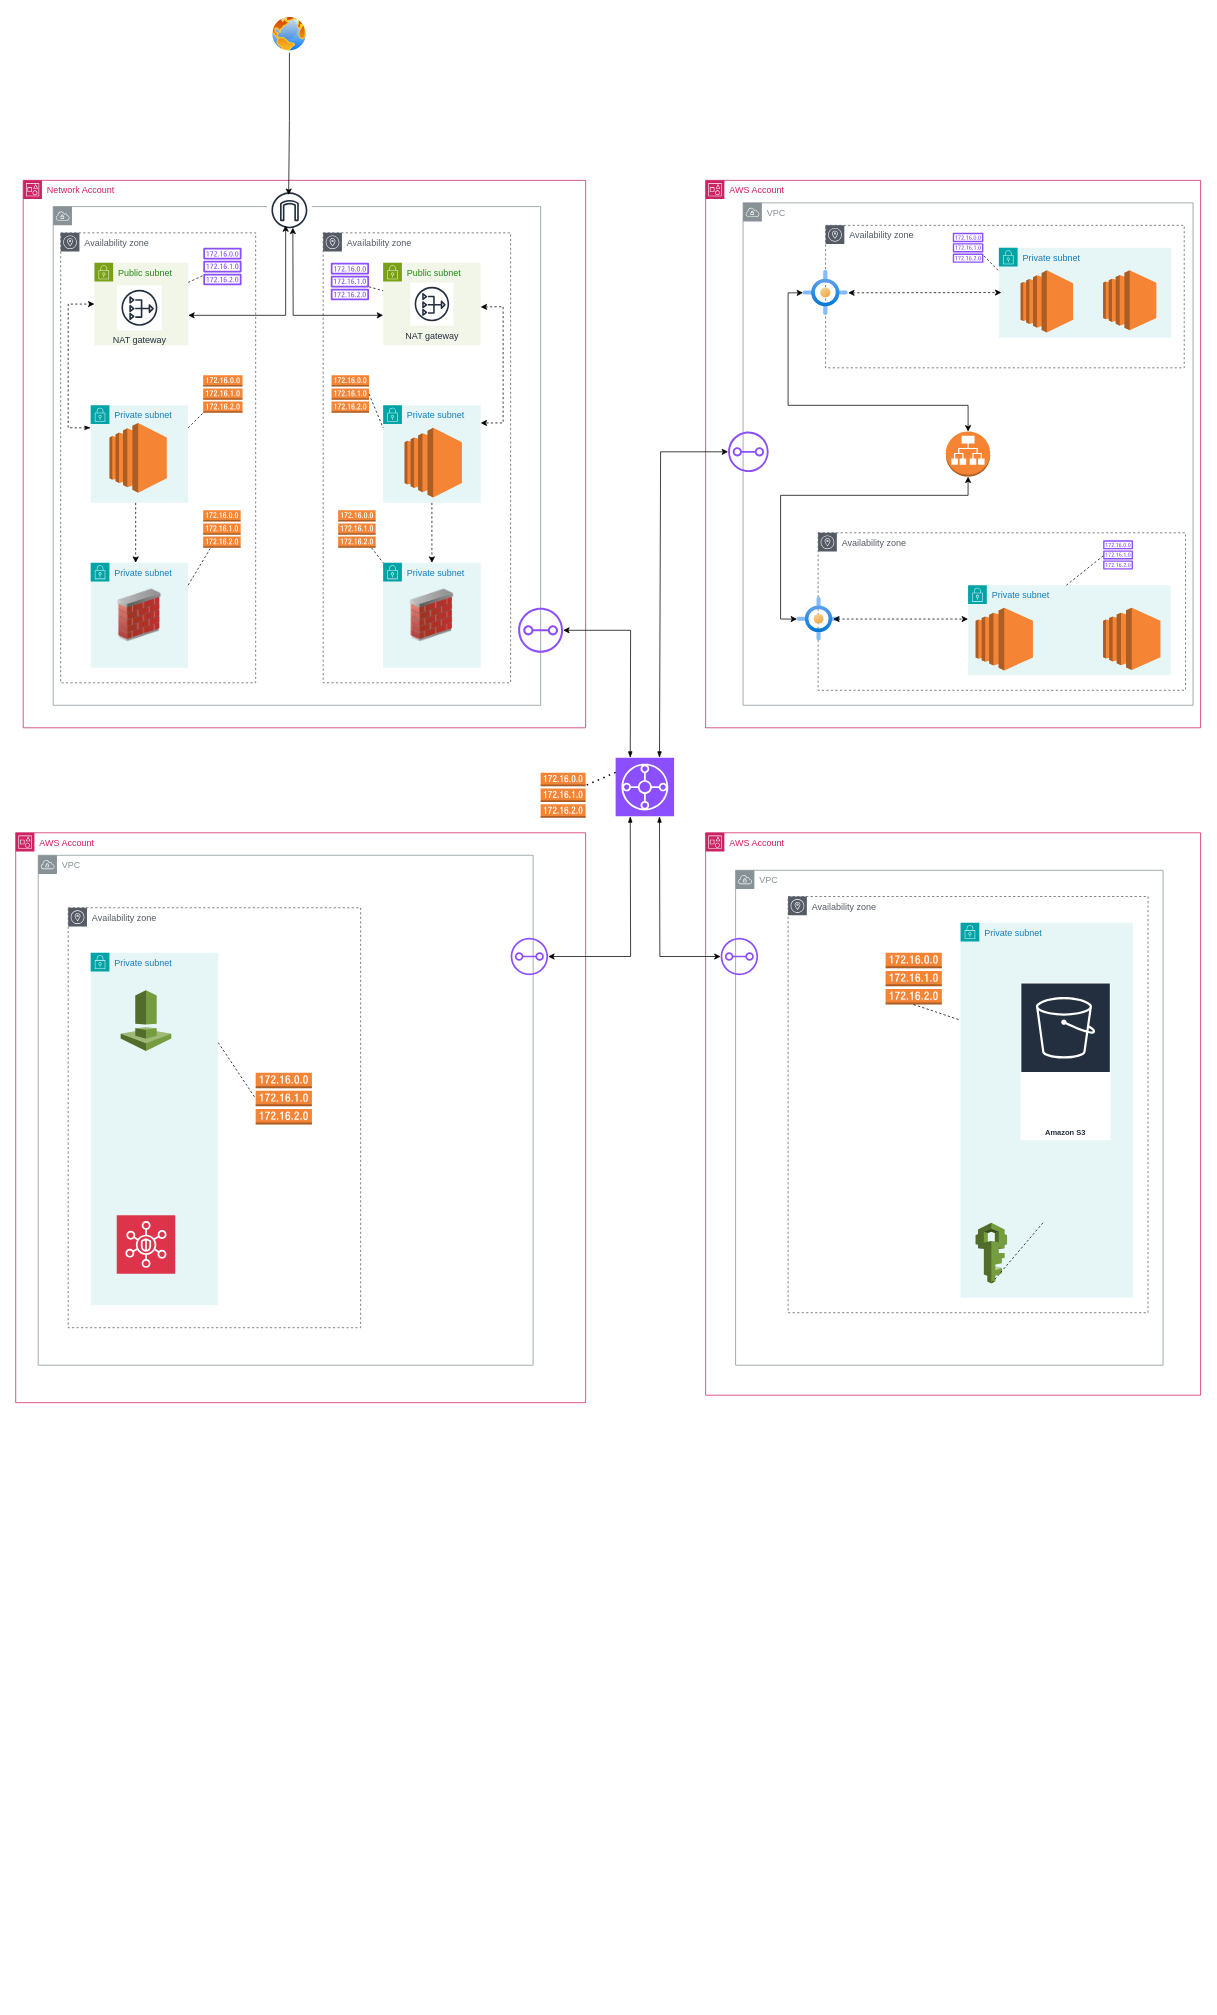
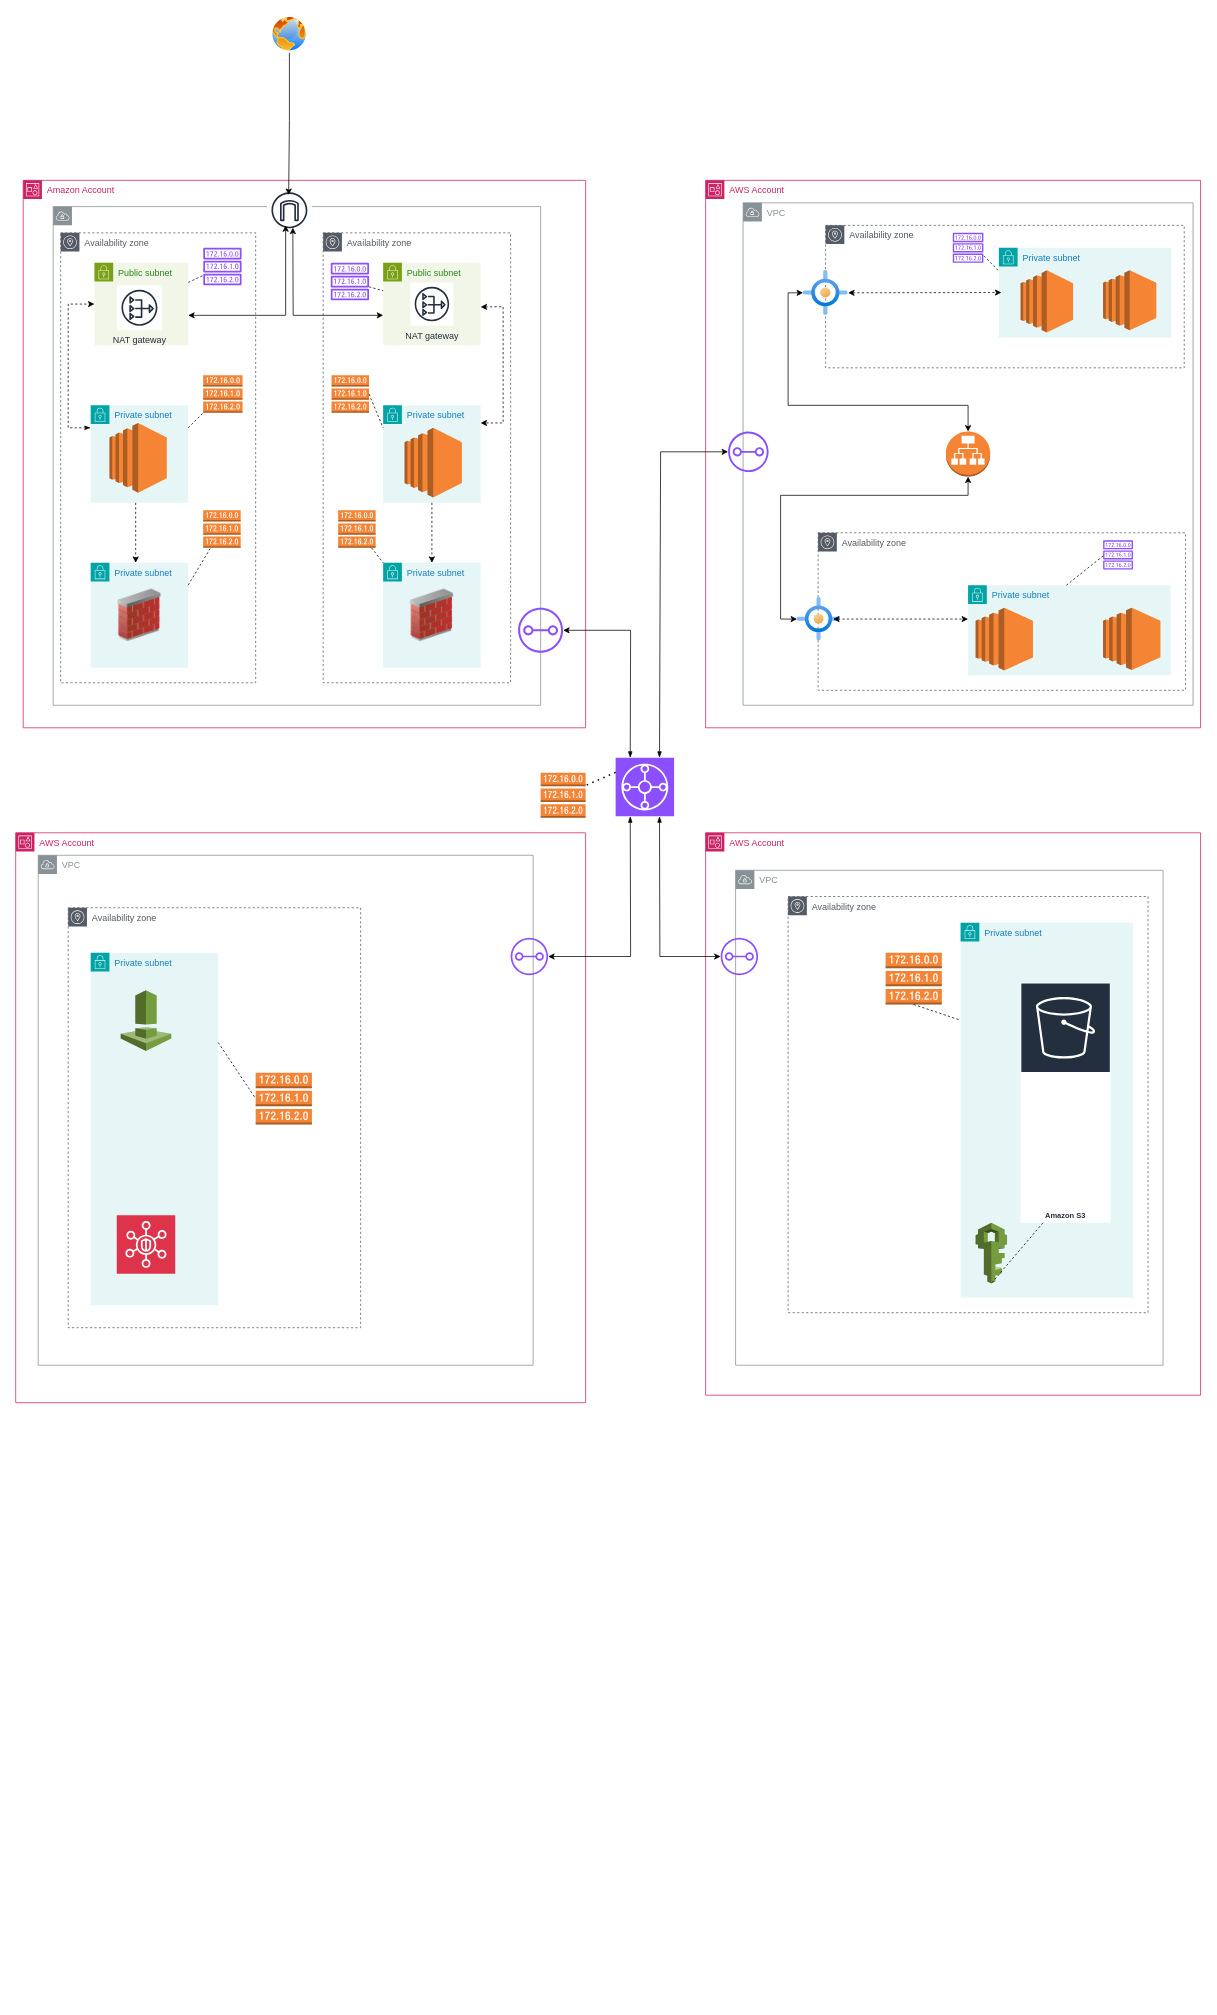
node "Network Account": label "Network Account" -> "Amazon Account"
node "Amazon S3": size 90x158 -> 90x240
